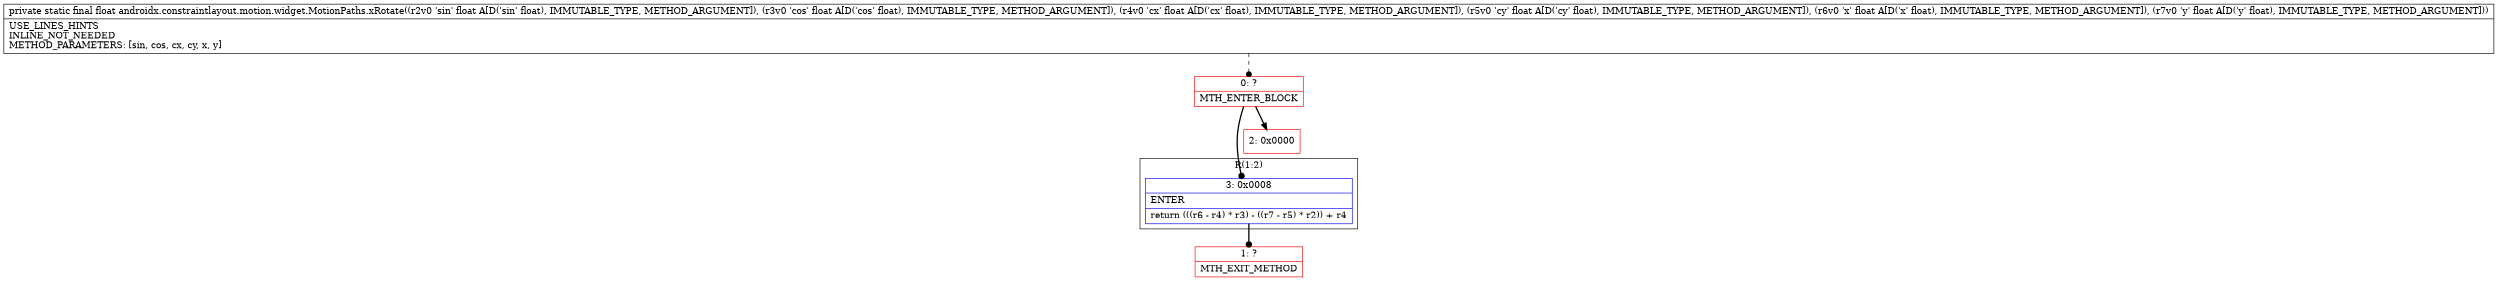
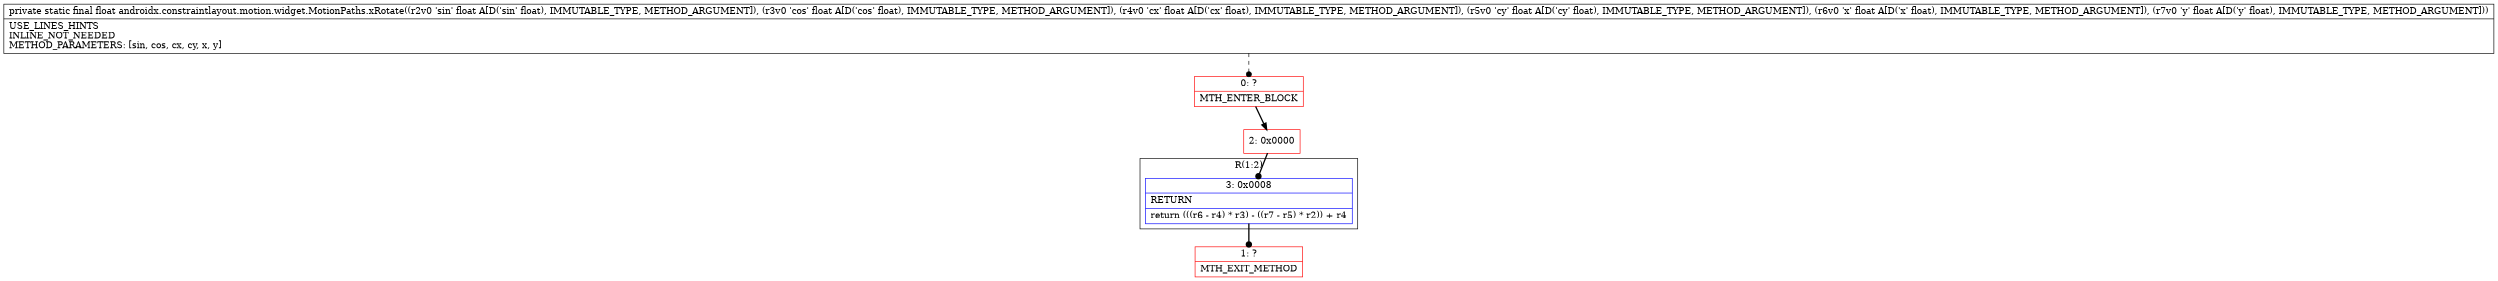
edge "0: ?" -> "3: 0x0008": now "2: 0x0000" -> "3: 0x0008"
node "3: 0x0008": text "ENTER" -> "RETURN"
